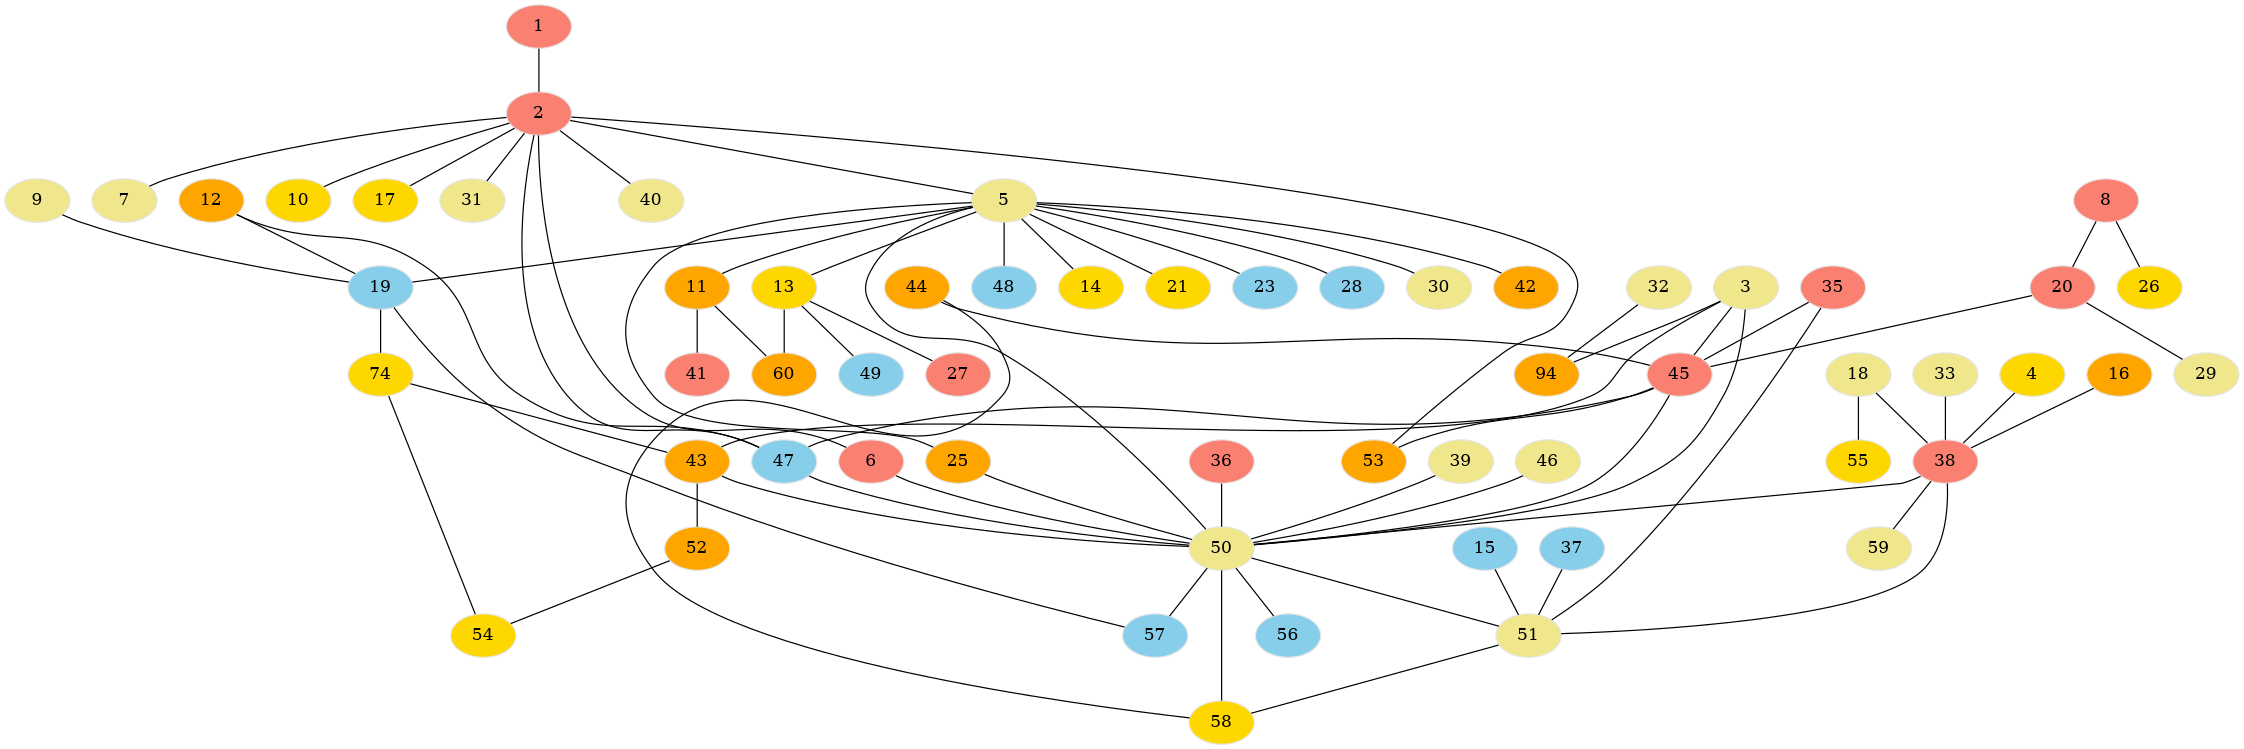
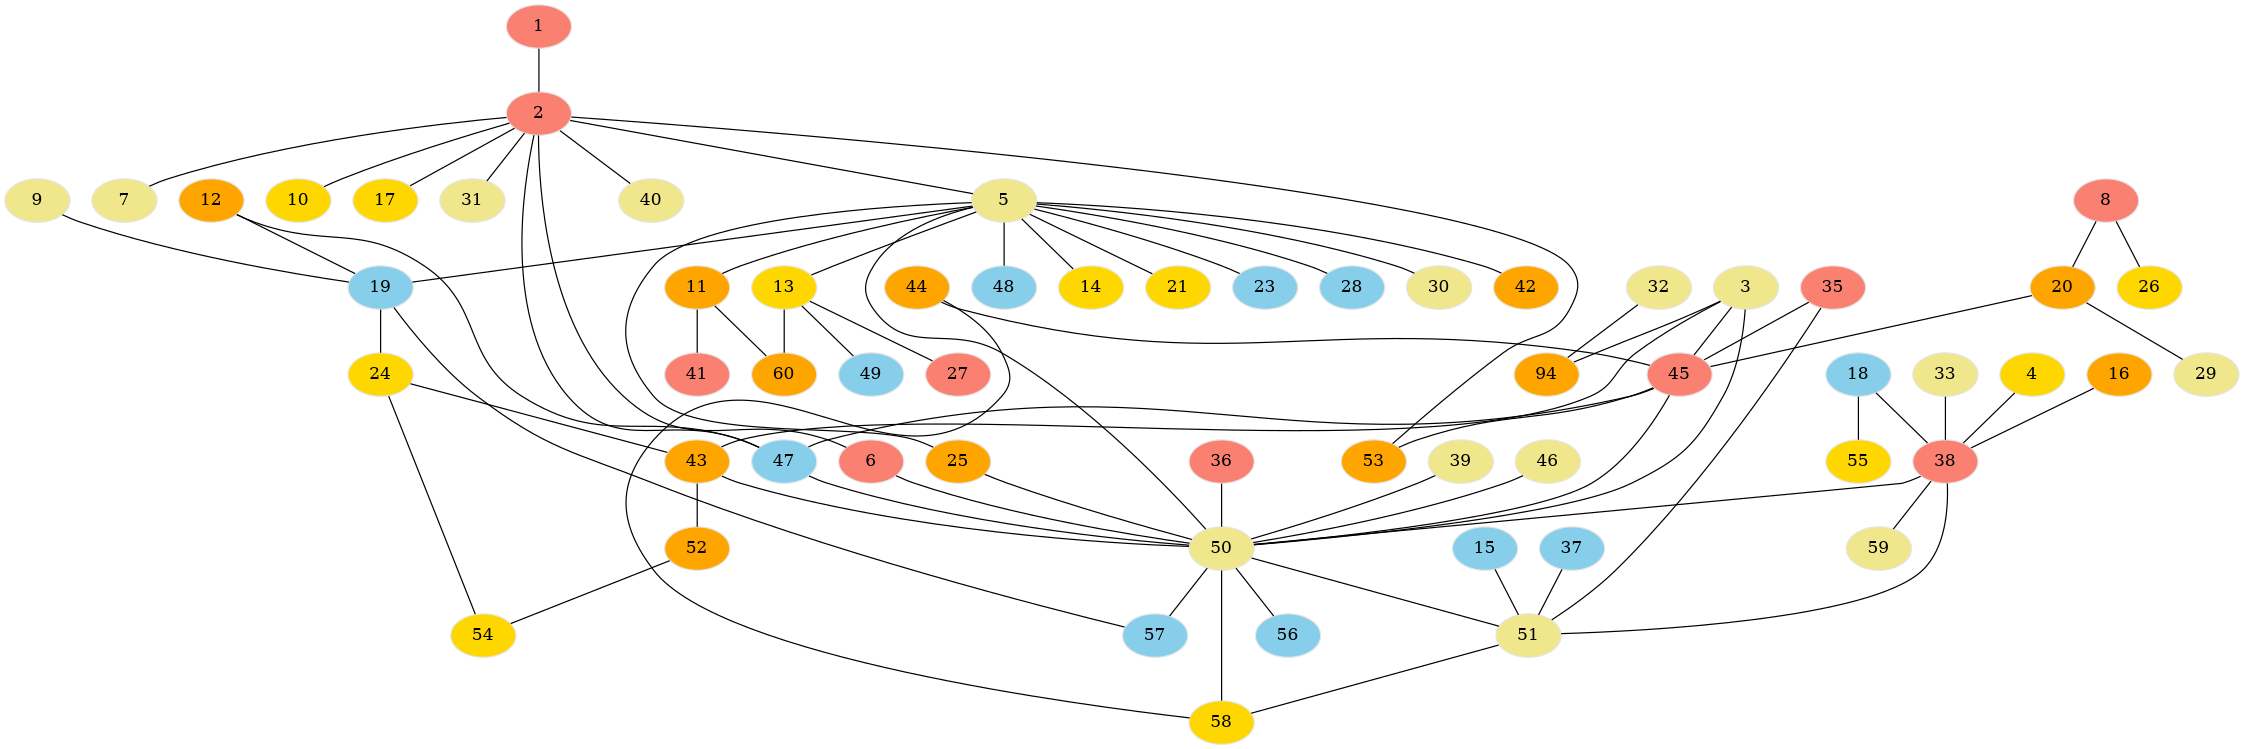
node "20": fillcolor salmon -> orange
node "74": label "74" -> "24"
node "18": fillcolor khaki -> skyblue
